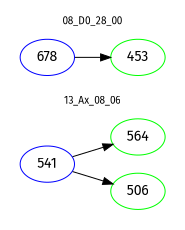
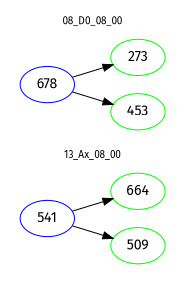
cluster "08_D0_28_00": label "08_D0_28_00" -> "08_D0_08_00"
node "273": added
cluster "13_Ax_08_06": label "13_Ax_08_06" -> "13_Ax_08_00"
node "564": label "564" -> "664"
node "506": label "506" -> "509"
